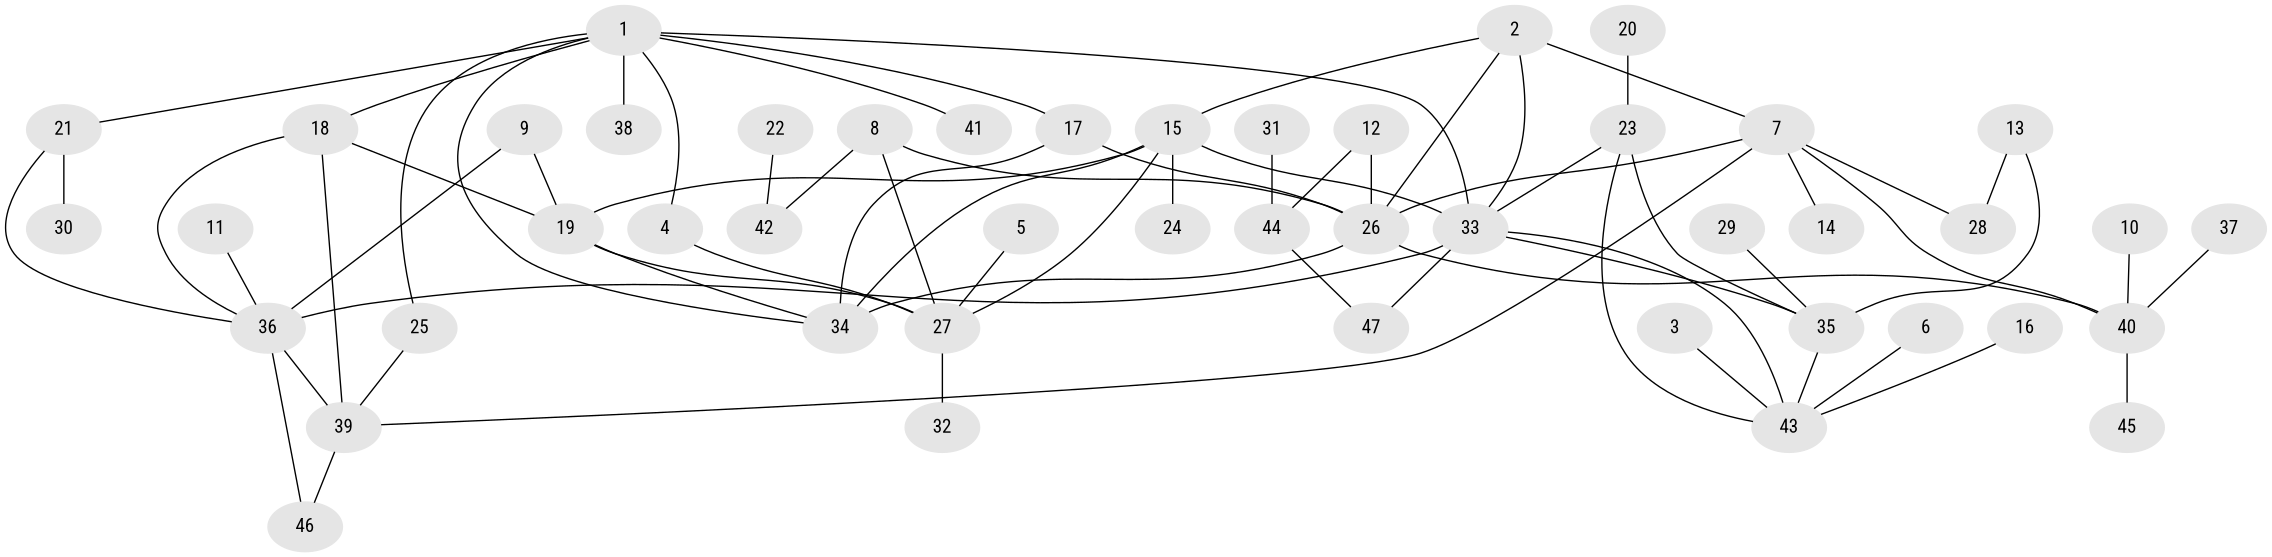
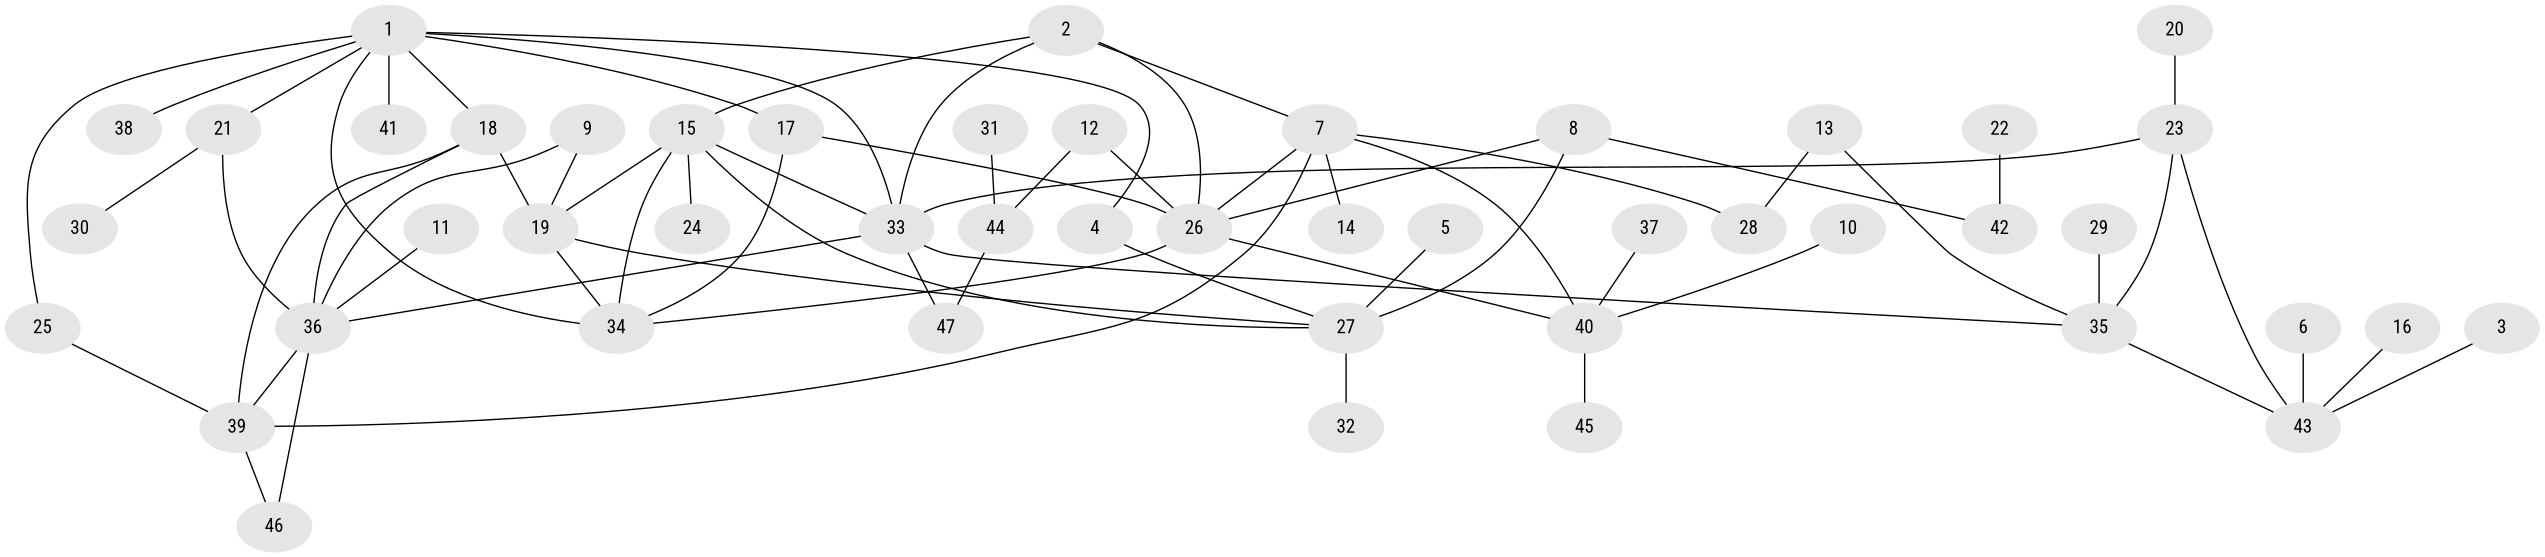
edge "33" -- "43": removed
